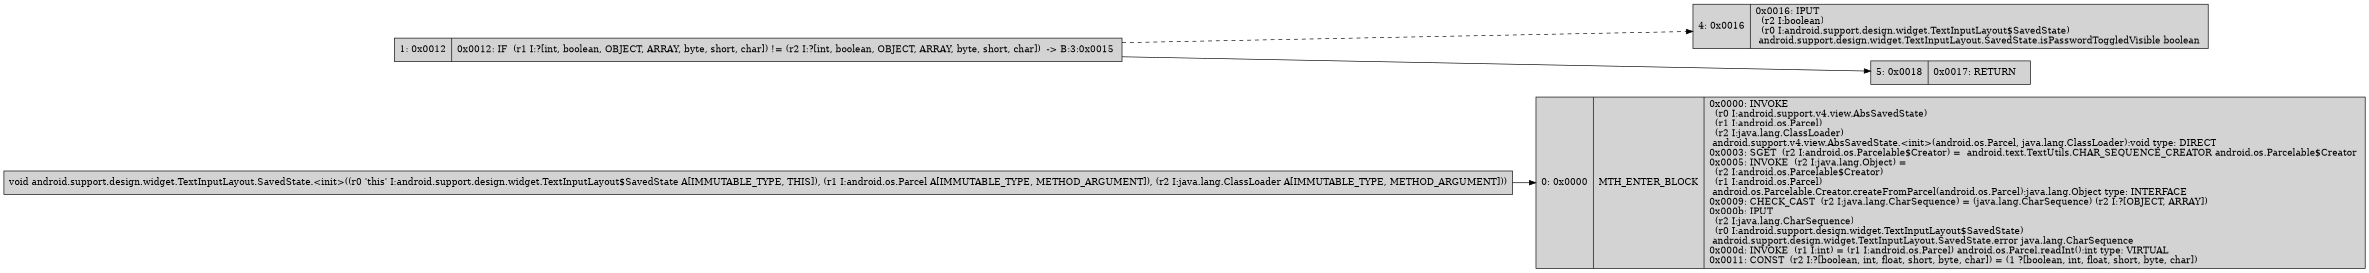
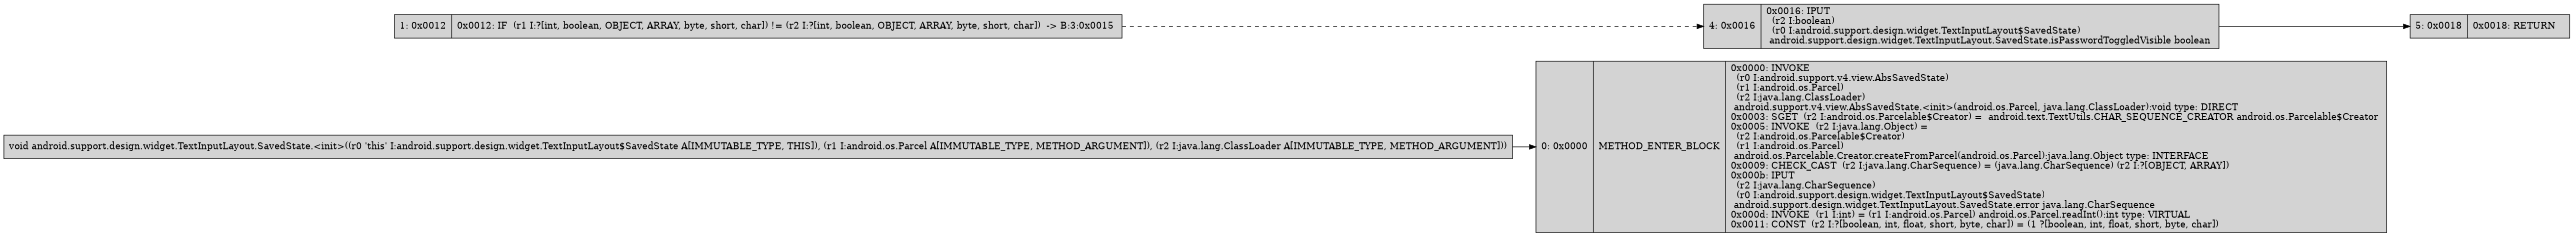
edge "1: 0x0012" -> "5: 0x0018": now "4: 0x0016" -> "5: 0x0018"
node "5: 0x0018": text "0x0017: RETURN" -> "0x0018: RETURN"
node "0: 0x0000": text "MTH_ENTER_BLOCK" -> "METHOD_ENTER_BLOCK"
